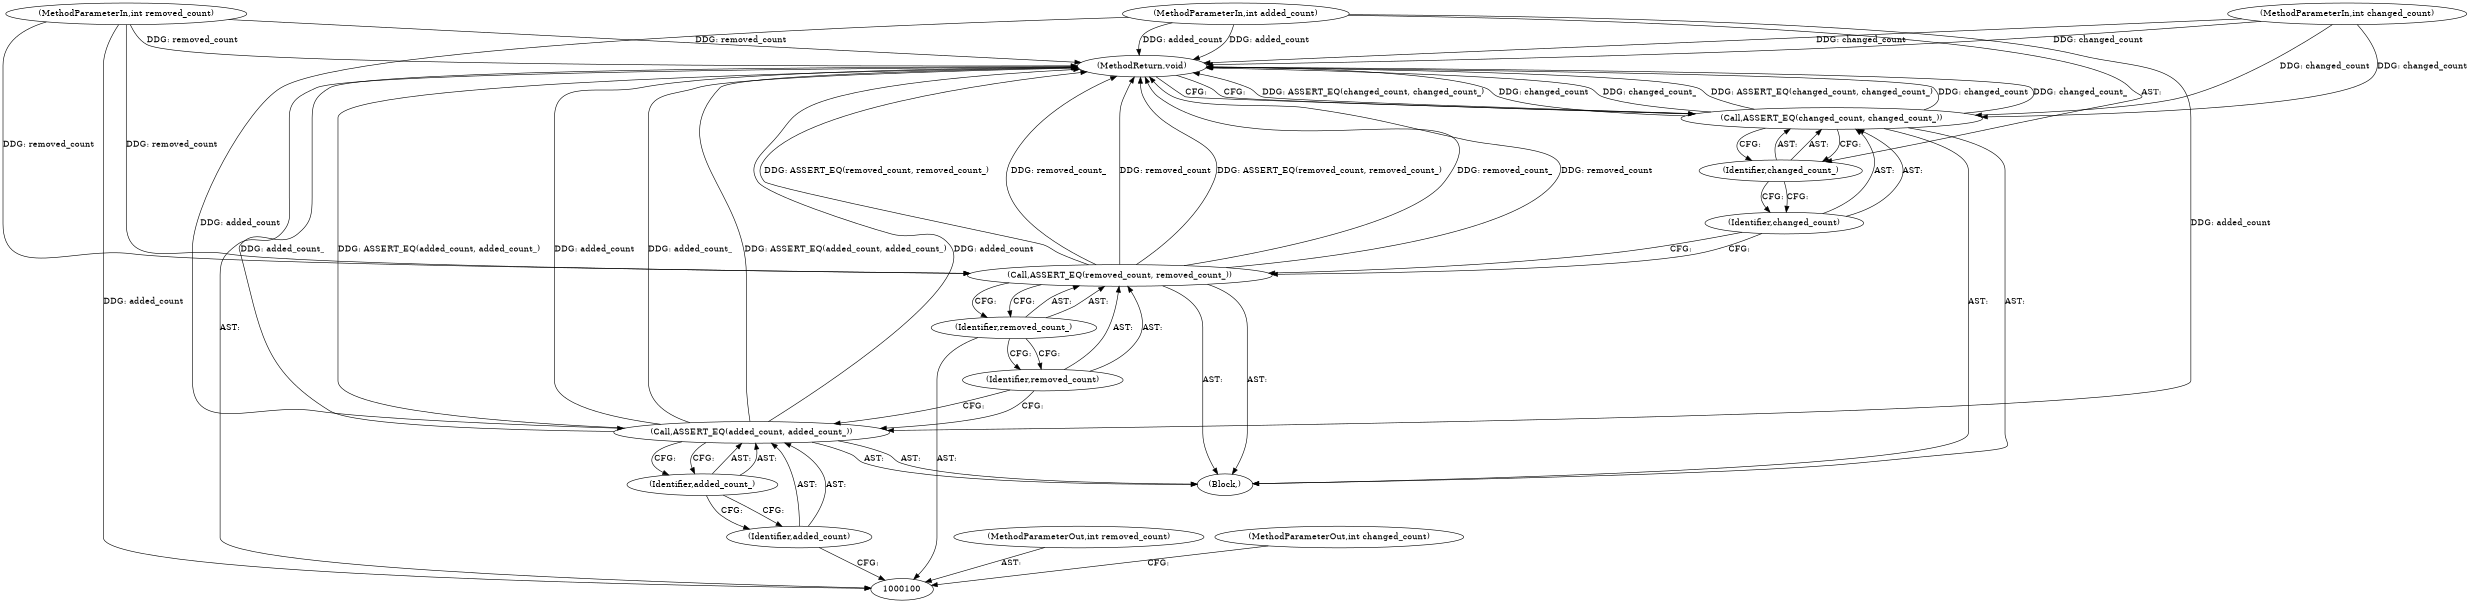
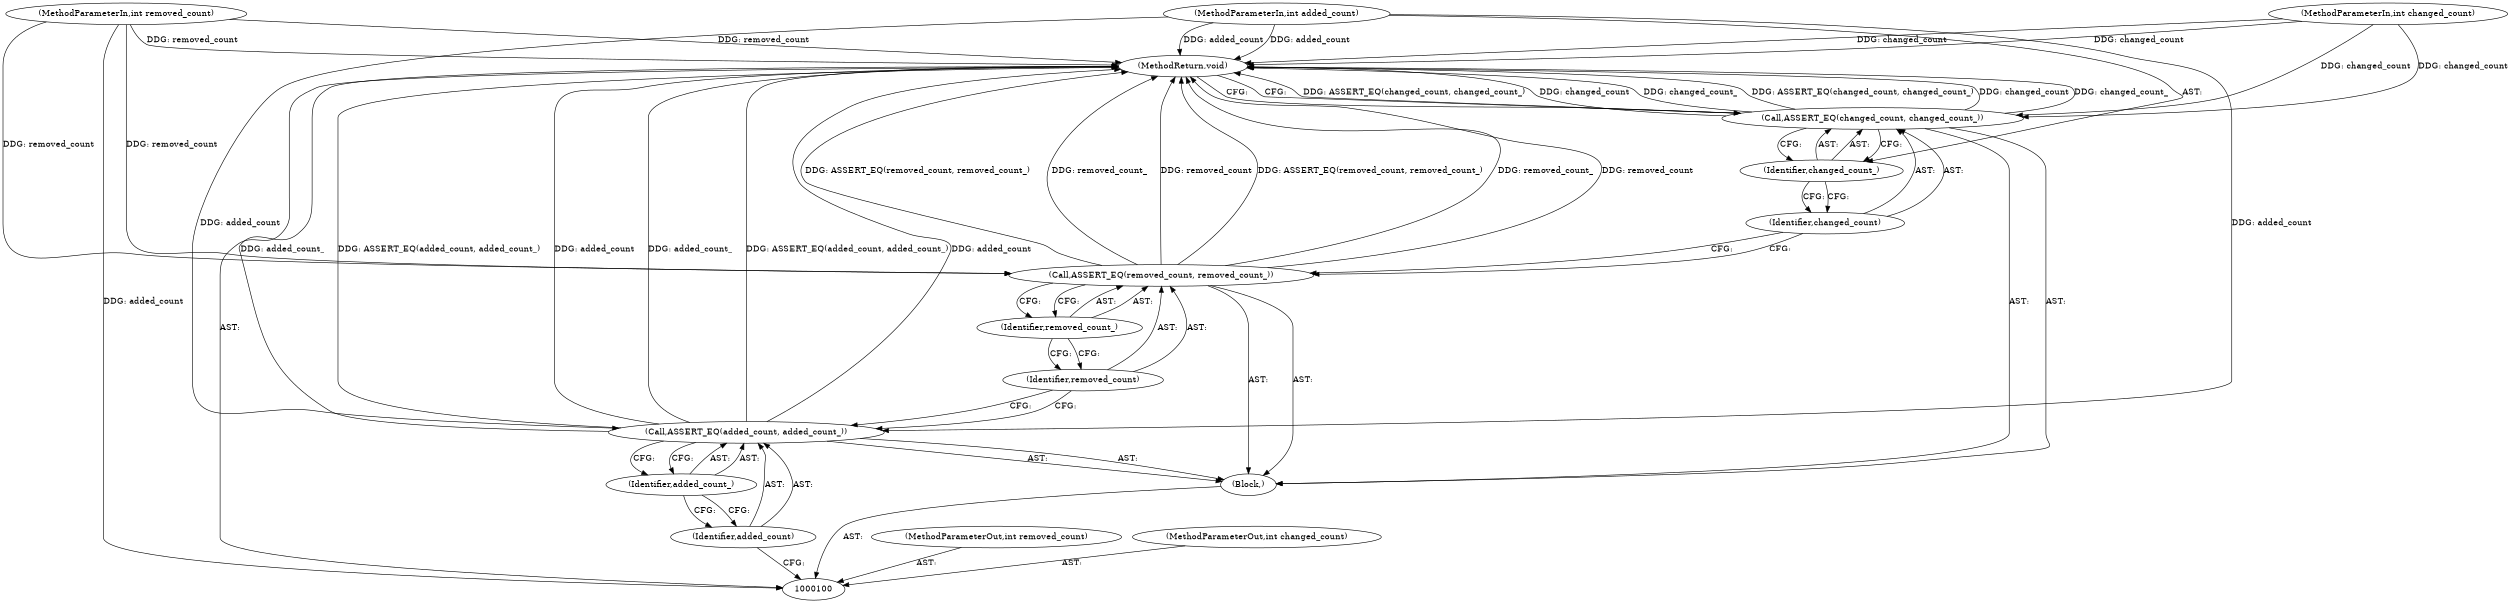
edge "(Identifier,removed_count_)" -> "1000100": now "(Block,)" -> "1000100"
edge "(MethodParameterOut,int changed_count)" -> "1000100": label "CFG: " -> "AST: "
